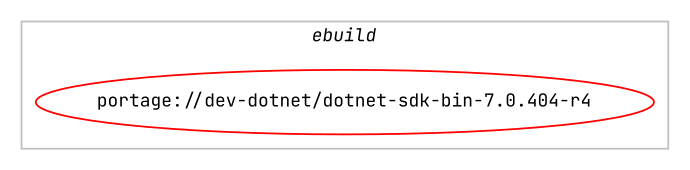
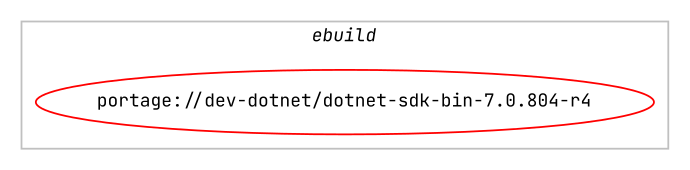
node "portage://dev-dotnet/dotnet-sdk-bin-7.0.404-r4": label "portage://dev-dotnet/dotnet-sdk-bin-7.0.404-r4" -> "portage://dev-dotnet/dotnet-sdk-bin-7.0.804-r4"
